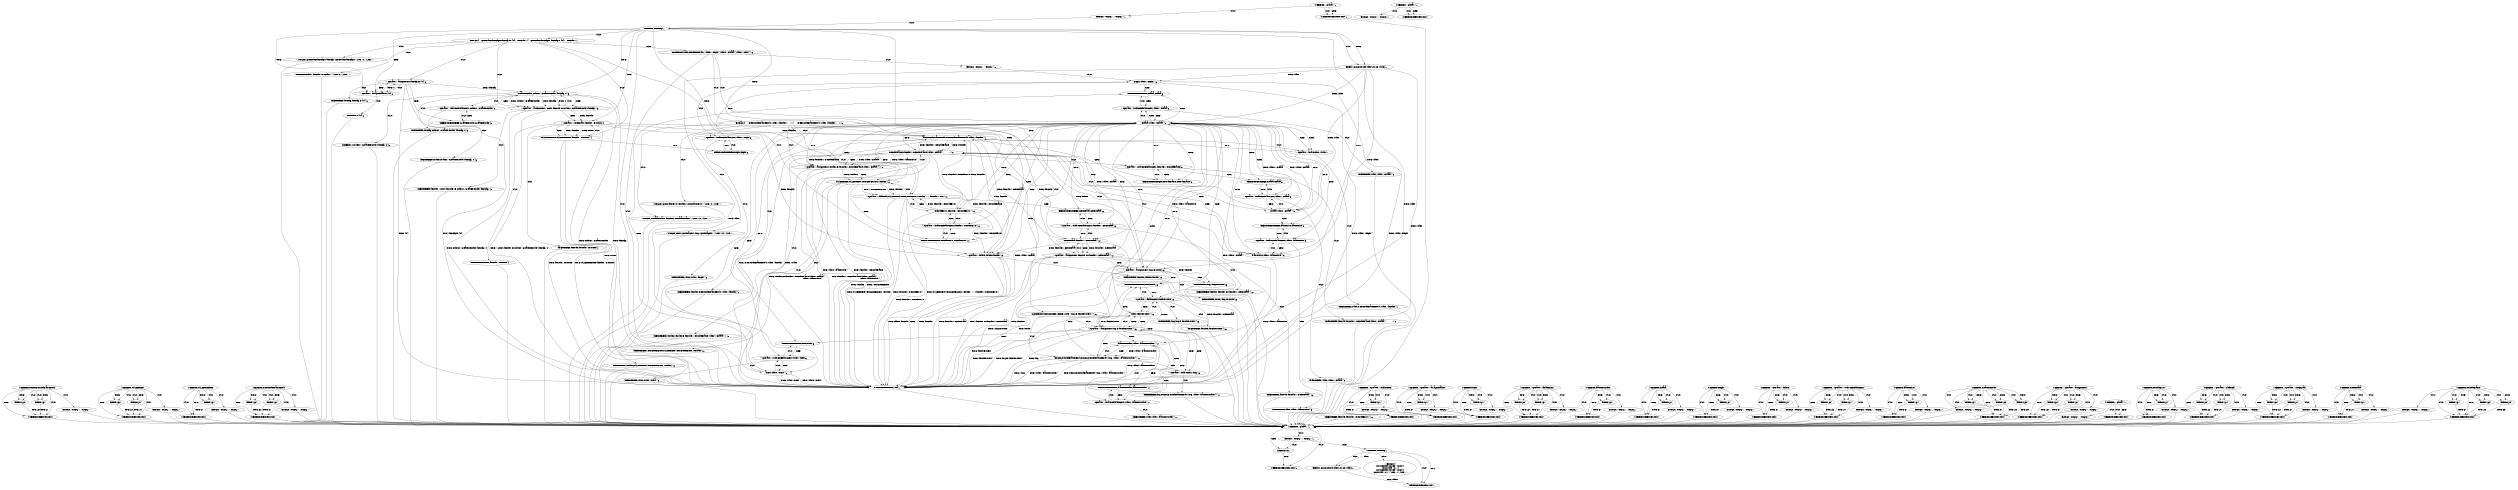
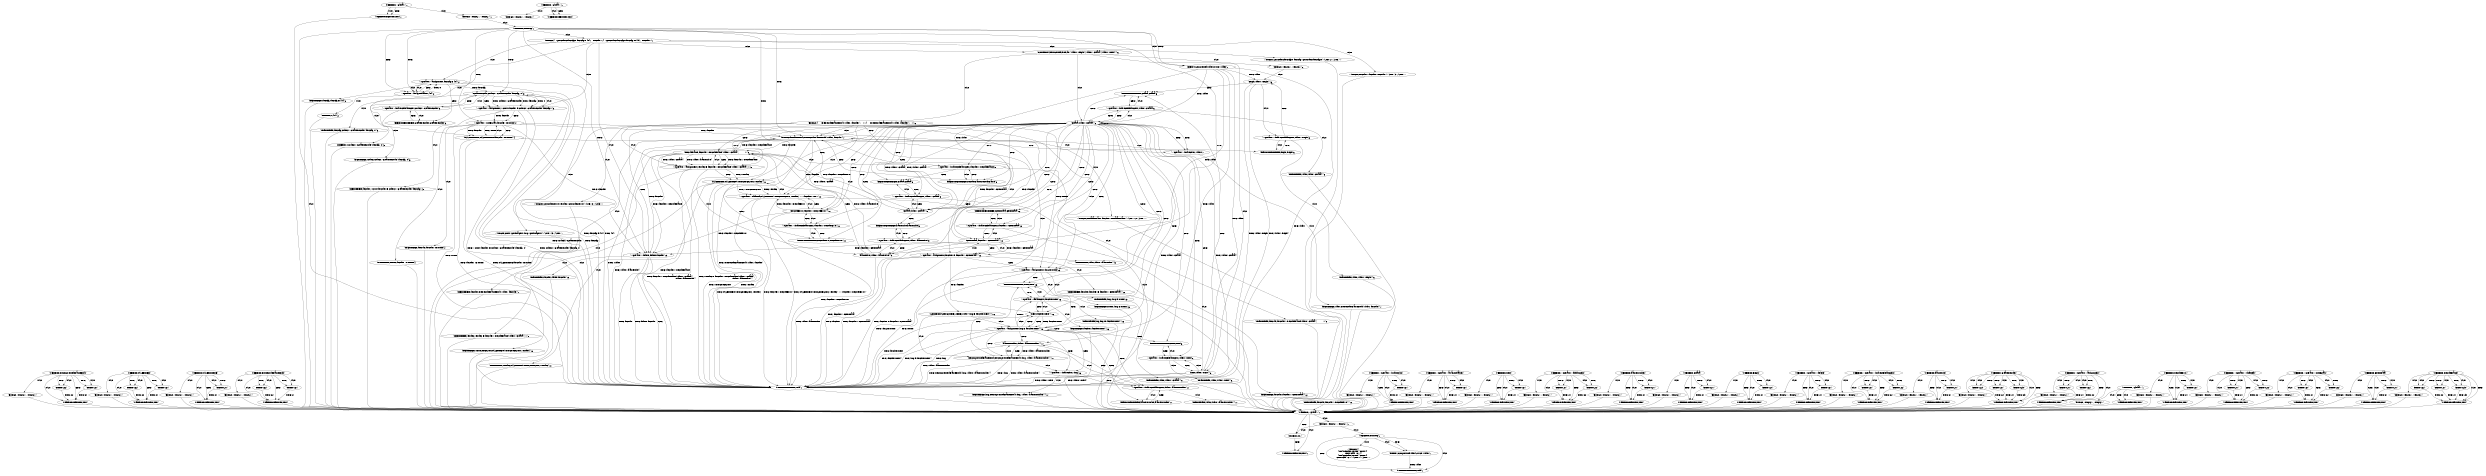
edge "(<operator>.assignment,dec_iter = decoder->GetDxData())" -> "(IDENTIFIER,img,*img = NULL)": now "(<operator>.assignment,dec_iter = decoder->GetDxData())" -> "(Next,dec_iter.Next())"
edge "(<operator>.indirection,*img)" -> "(FIELD_IDENTIFIER,frame_number,frame_number)": now "(<operator>.indirection,*img)" -> "(<operator>.indirectFieldAccess,video->frame_number)"
